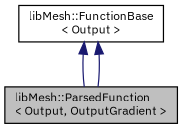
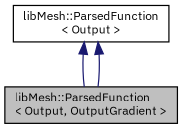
node "libMesh::FunctionBase < Output >": label "libMesh::FunctionBase < Output >" -> "libMesh::ParsedFunction < Output >"
